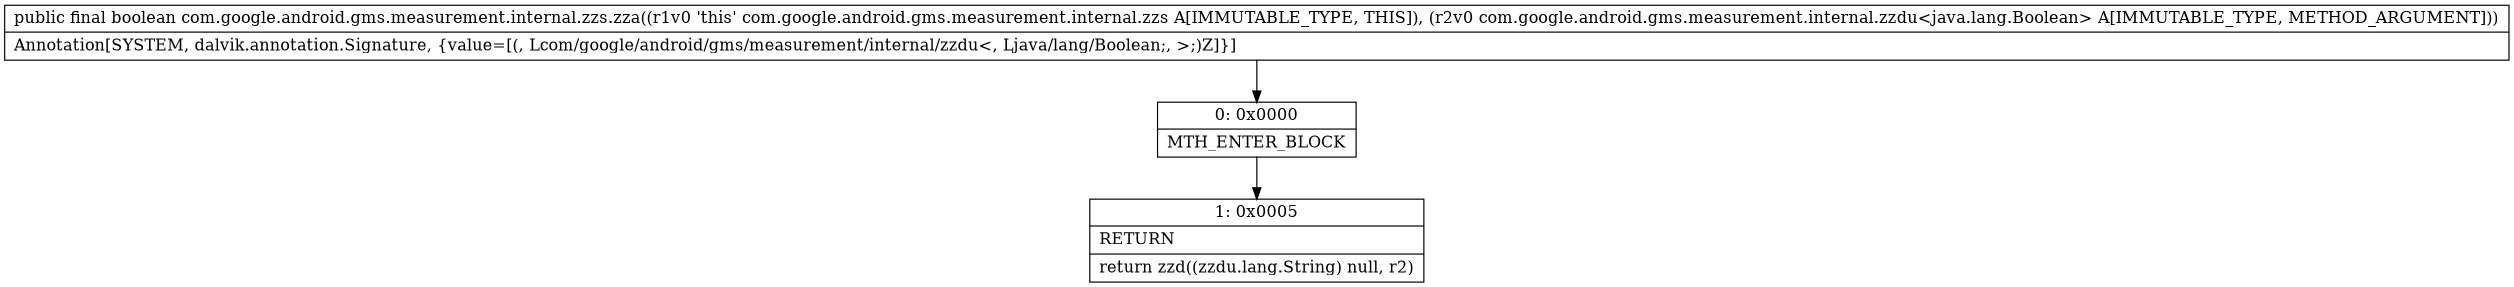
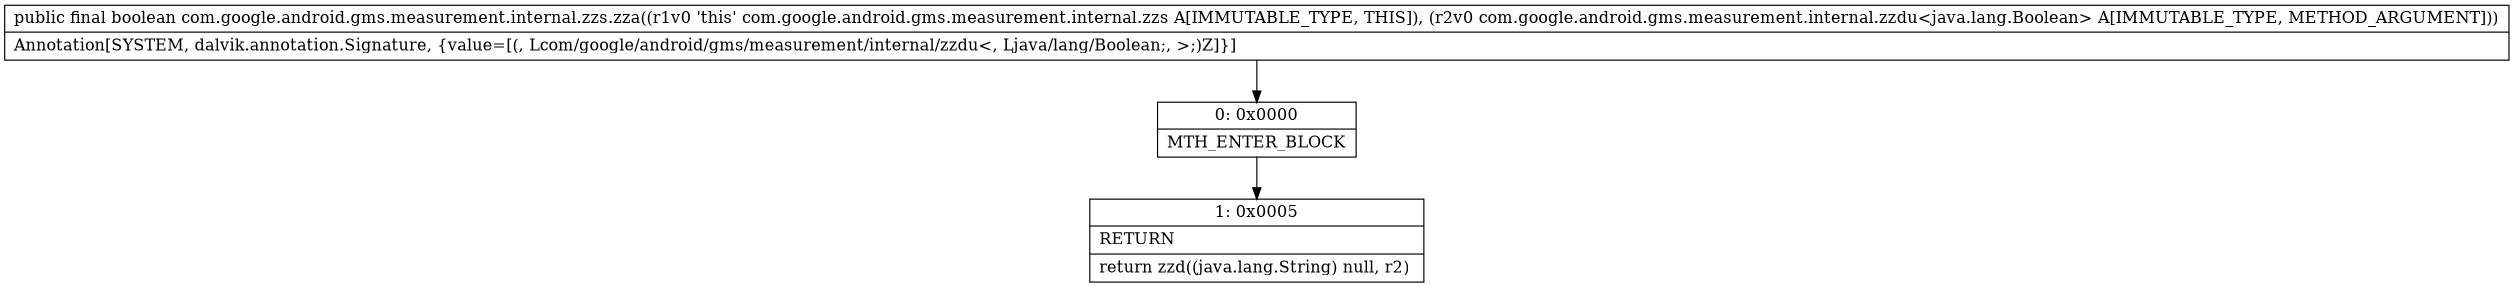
node "1: 0x0005": text "return zzd((zzdu.lang.String) null, r2)" -> "return zzd((java.lang.String) null, r2)"
